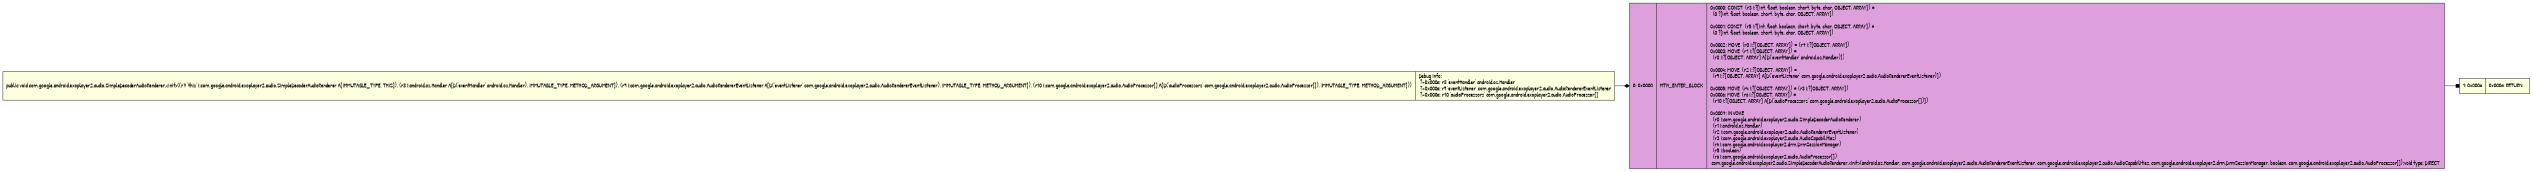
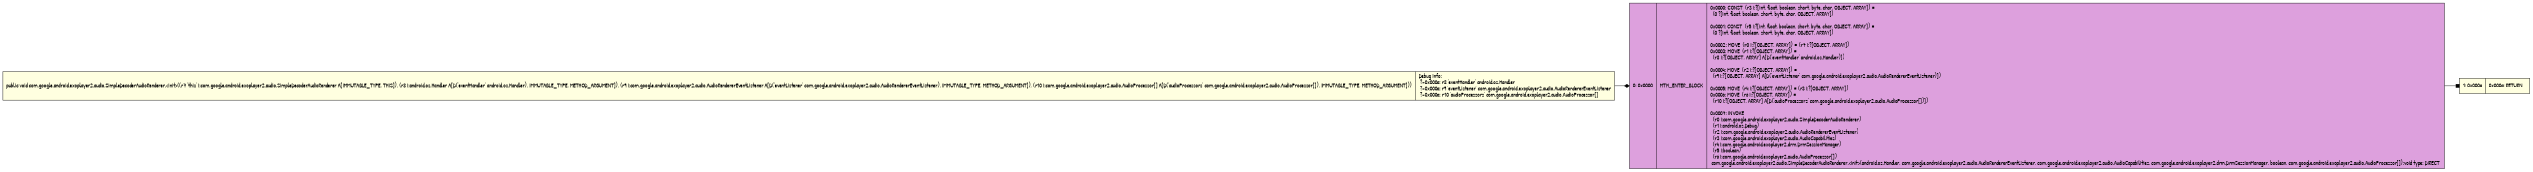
node "0: 0x0000": text "(r1 I:android.os.Handler)" -> "(r1 I:android.os.Debug)"
